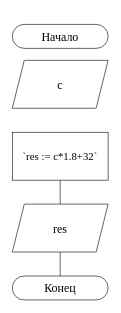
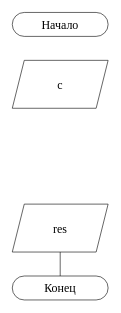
node "Начало": moved (60, 36) -> (60, 24)
node "`res := c*1.8+32`": removed
edge "`res := c*1.8+32`" -- "res": removed
